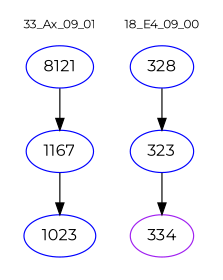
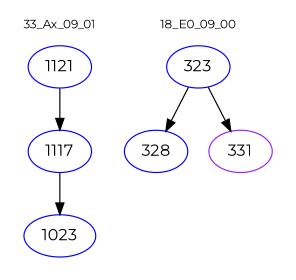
cluster "18_E4_09_00": label "18_E4_09_00" -> "18_E0_09_00"
node "8121": label "8121" -> "1121"
edge "328" -> "323": reversed
node "1167": label "1167" -> "1117"
node "334": label "334" -> "331"
